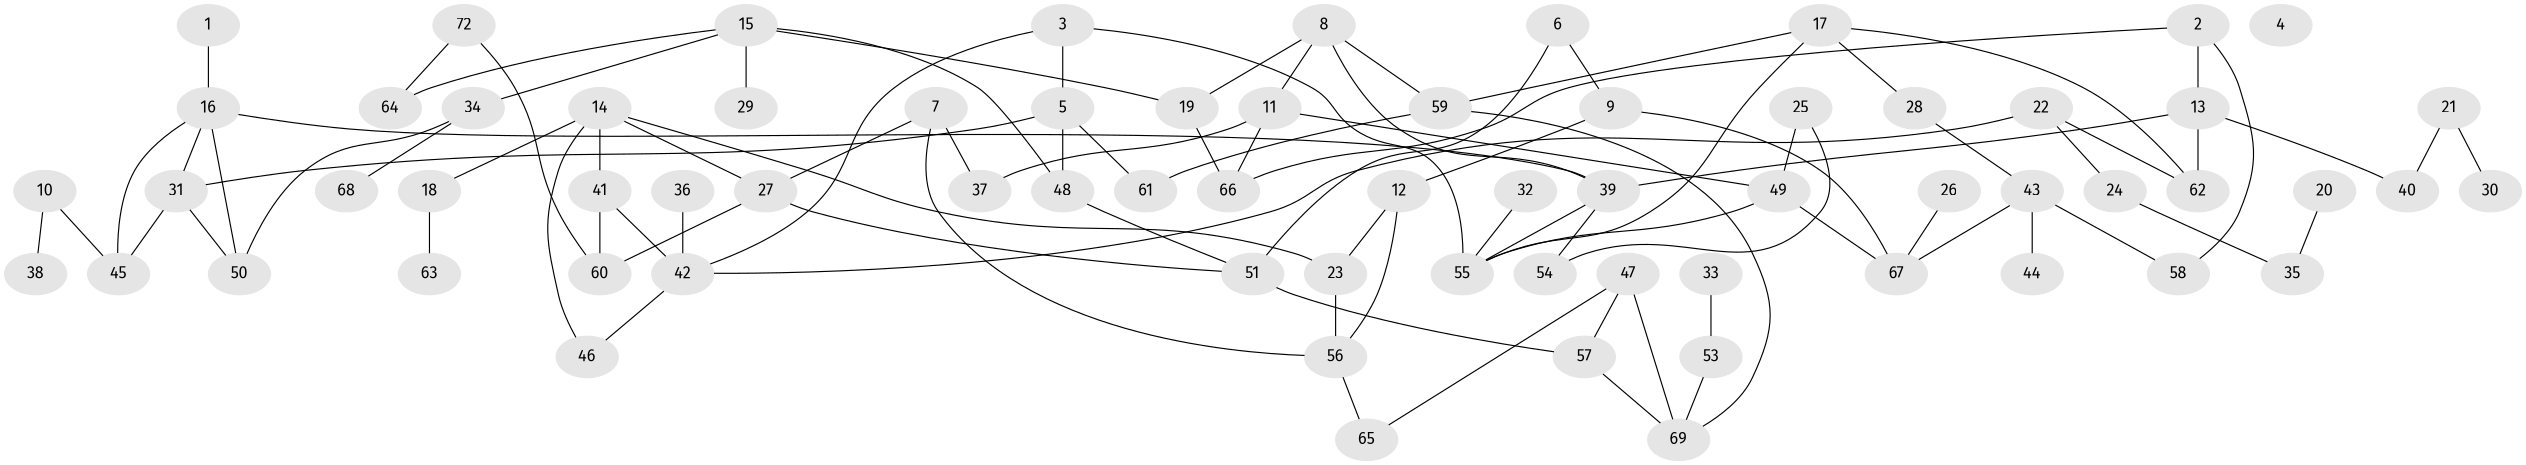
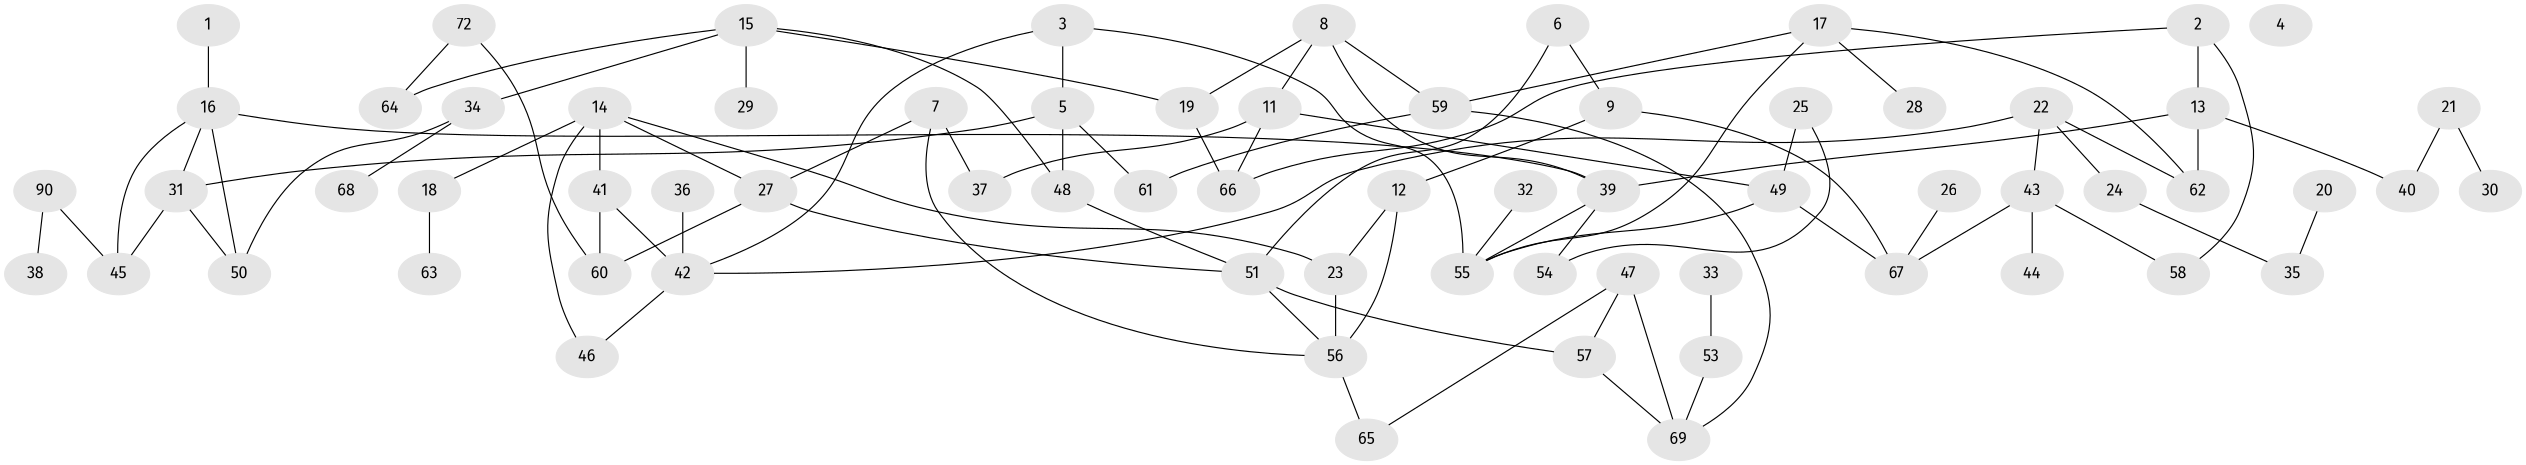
edge "28" -- "43": now "22" -- "43"
node "10": label "10" -> "90"
edge "51" -- "56": added
